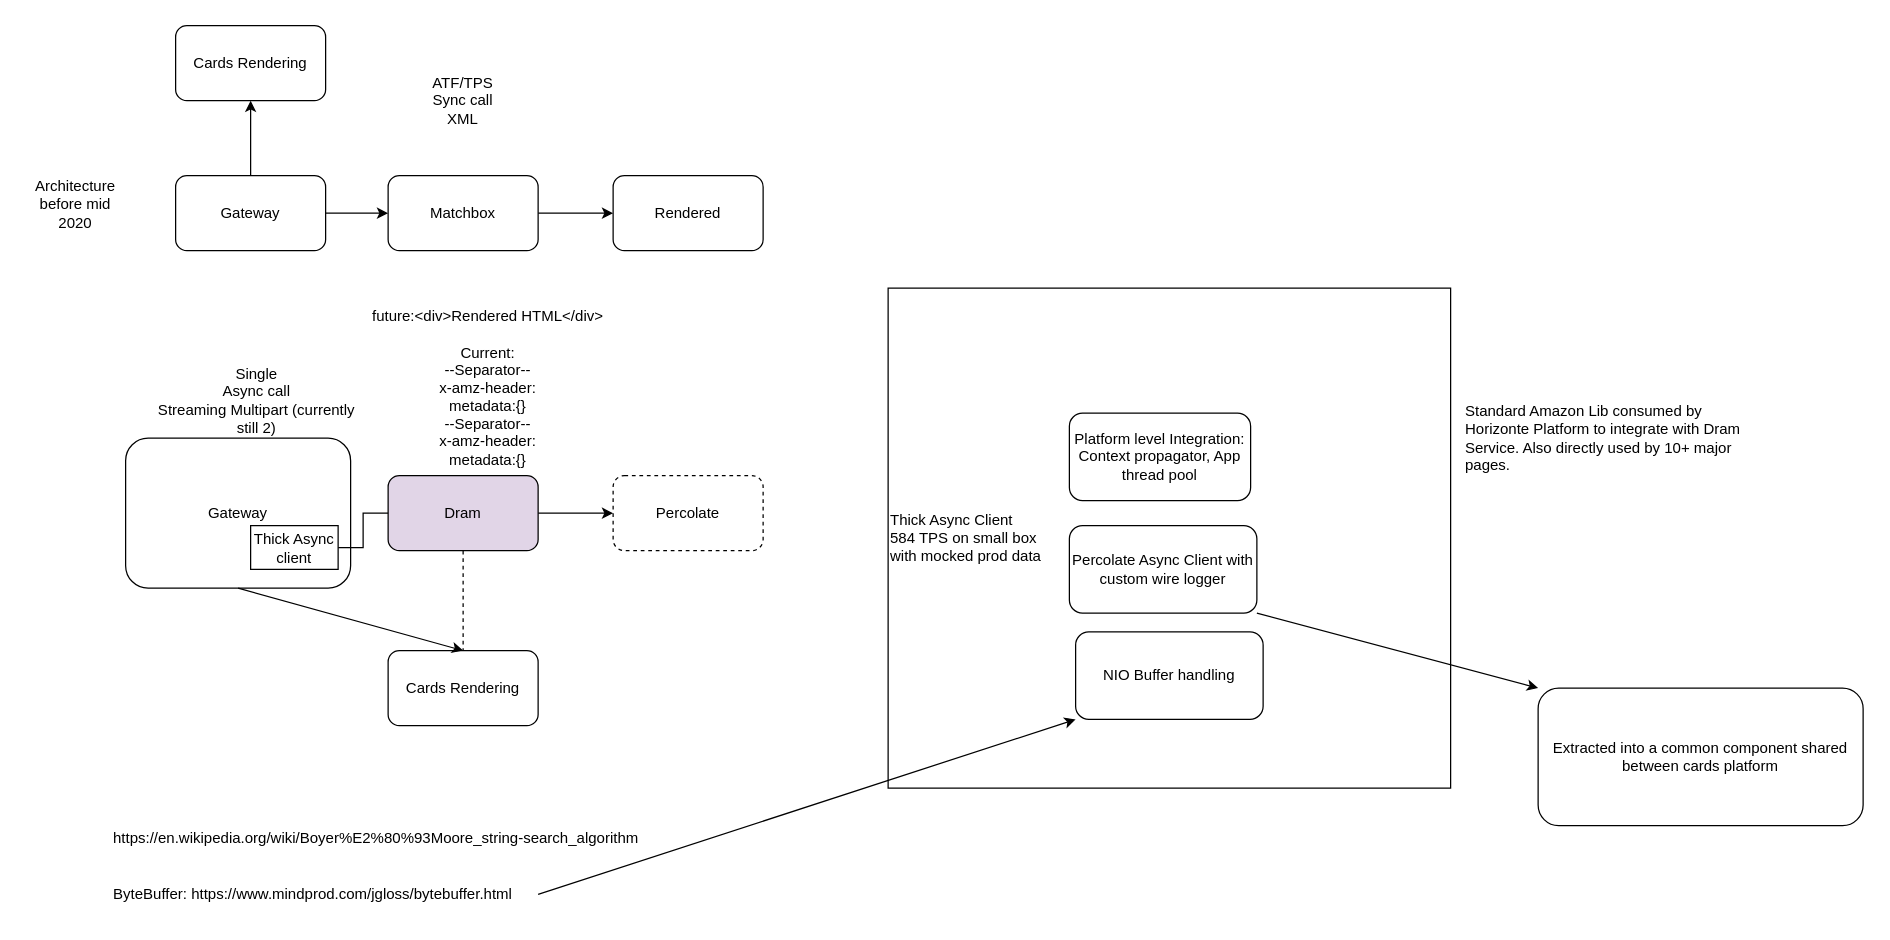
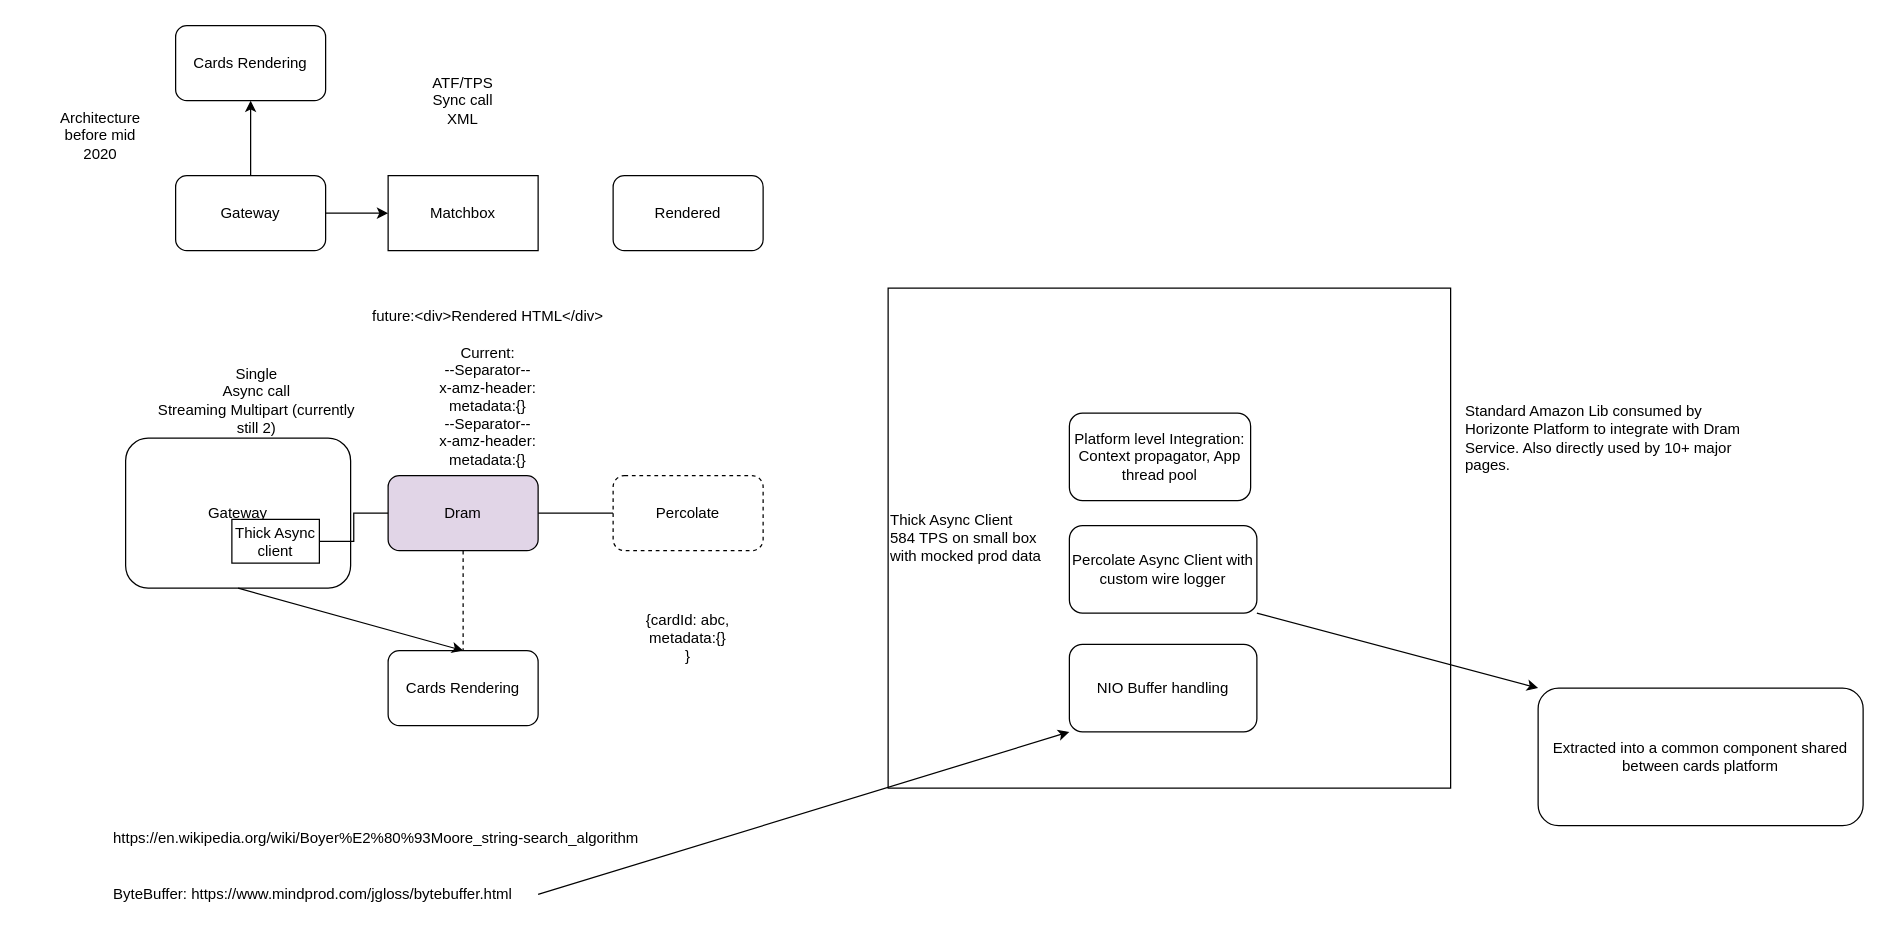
node "Architecture before mid 2020": moved (76, 204) -> (101, 135)
node "Matchbox": shape rounded rectangle -> rectangle
edge "Matchbox" -> "Rendered": removed
edge "Dram" -> "Percolate": arrowhead classic -> none
node "Thick Async client": moved (294, 548) -> (276, 541)
node "{cardId: abc, metadata:{} }": added
node "NIO Buffer handling": moved (1169, 676) -> (1163, 688)
